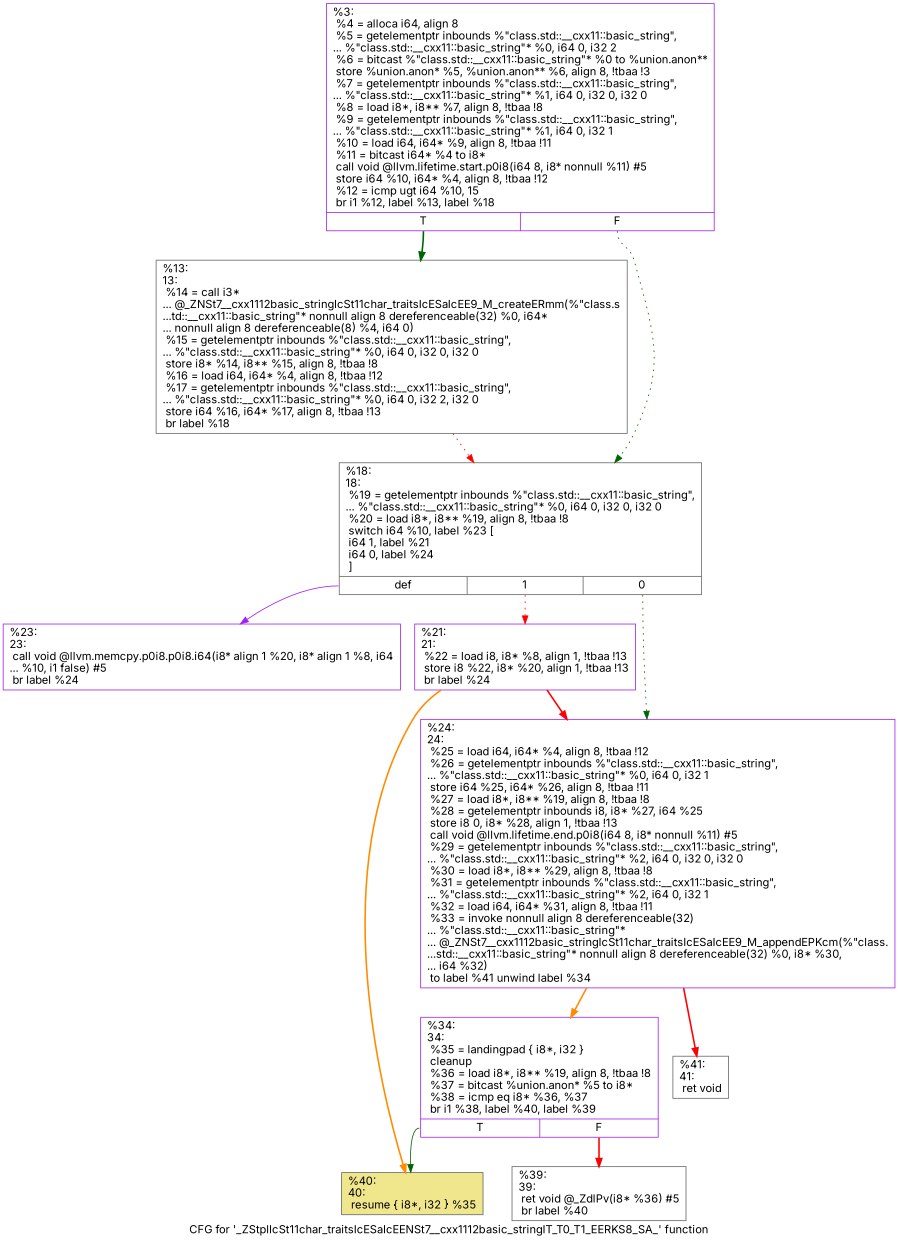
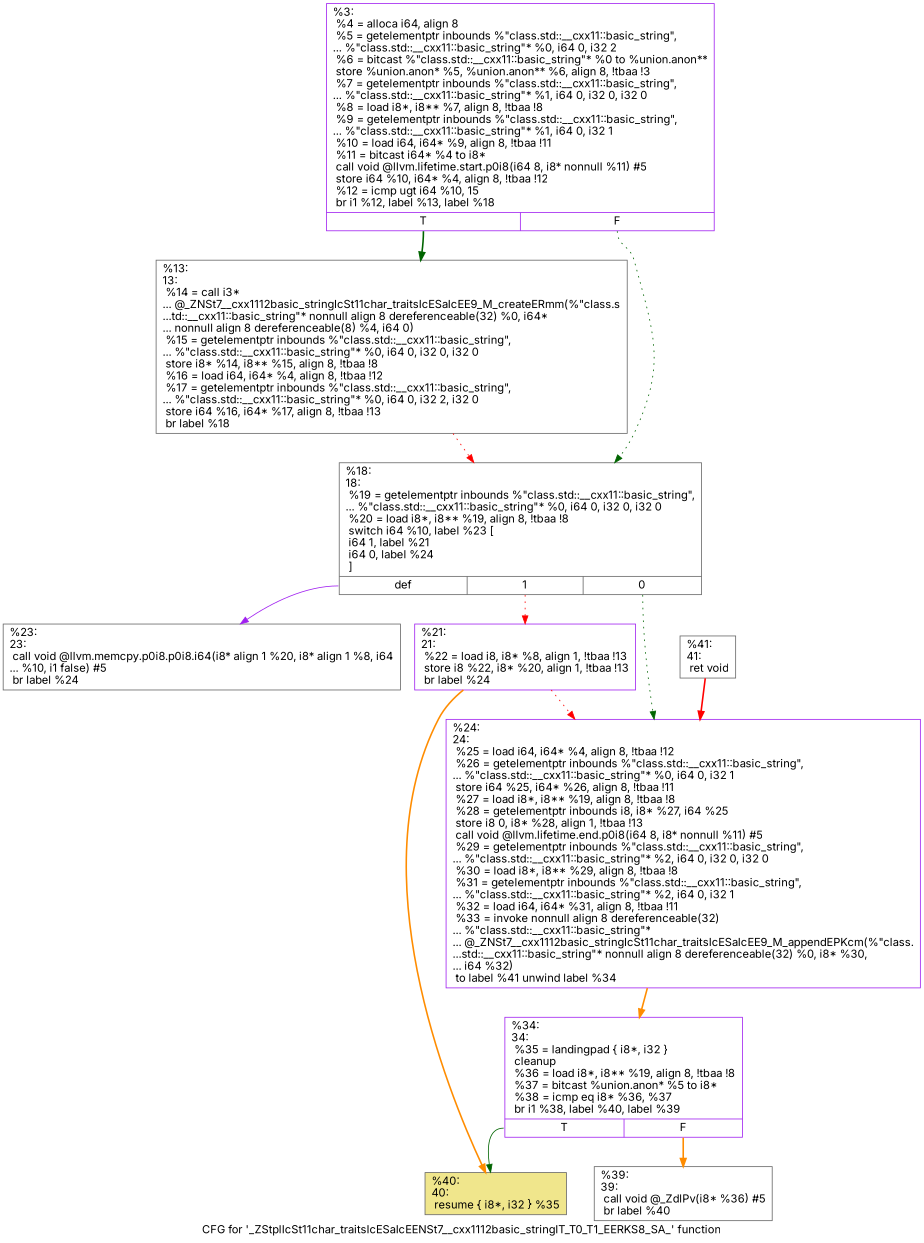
node "%23:": color purple -> gray40
edge "%21:" -> "%24:": style bold -> dotted
edge "%24:" -> "%41:": reversed
edge "%34:" -> "%39:": color red -> darkorange
node "%39:": text "ret void @_ZdlPv(i8* %36) #5" -> "call void @_ZdlPv(i8* %36) #5"
